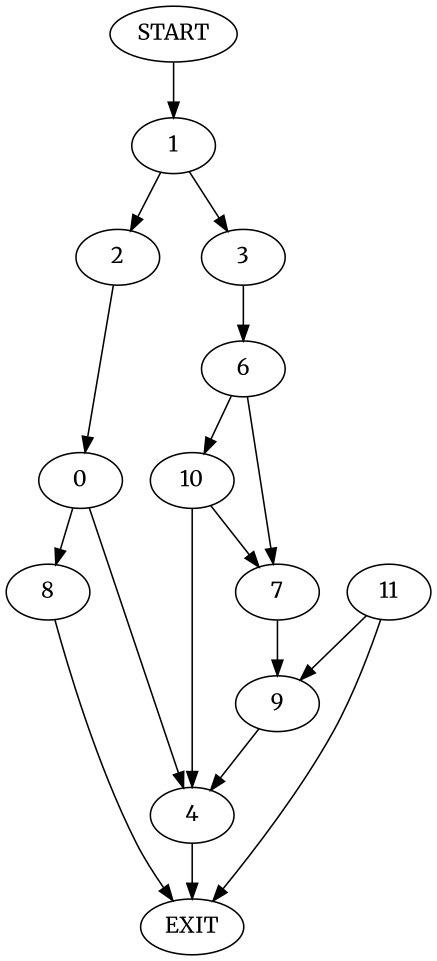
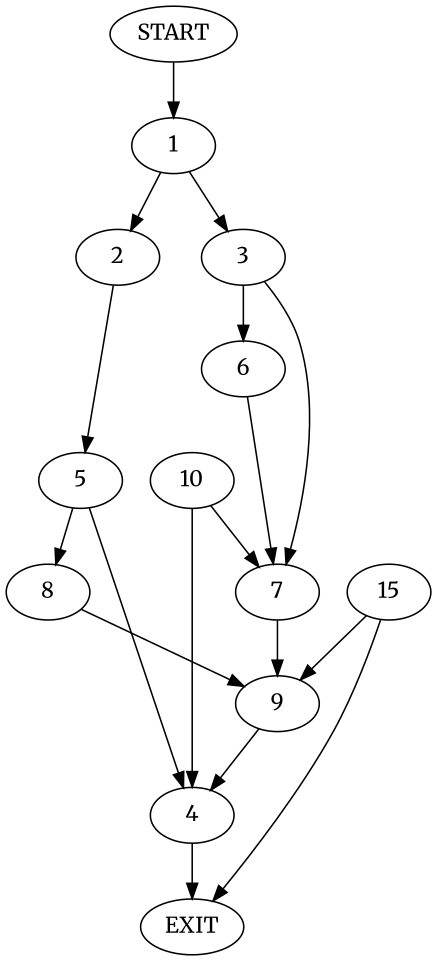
edge "3" -> "7": added
edge "6" -> "10": removed
node "0": label "0" -> "5"
node "11": label "11" -> "15"
edge "8" -> "EXIT": now "8" -> "9"
